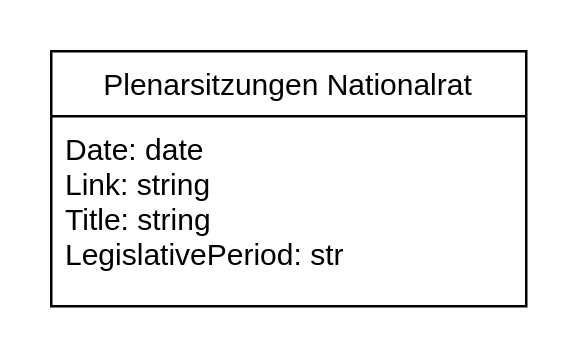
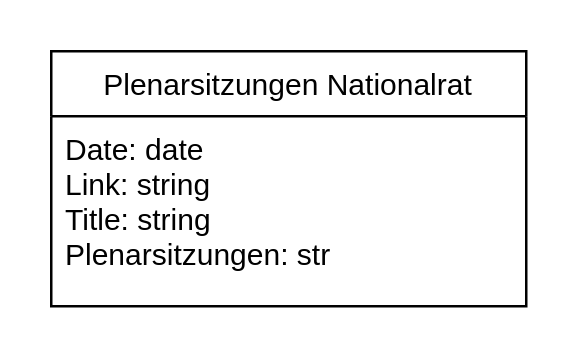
node "Date: date Link: string Title: string LegislativePeriod: str": label "Date: date Link: string Title: string LegislativePeriod: str" -> "Date: date Link: string Title: string Plenarsitzungen: str"
